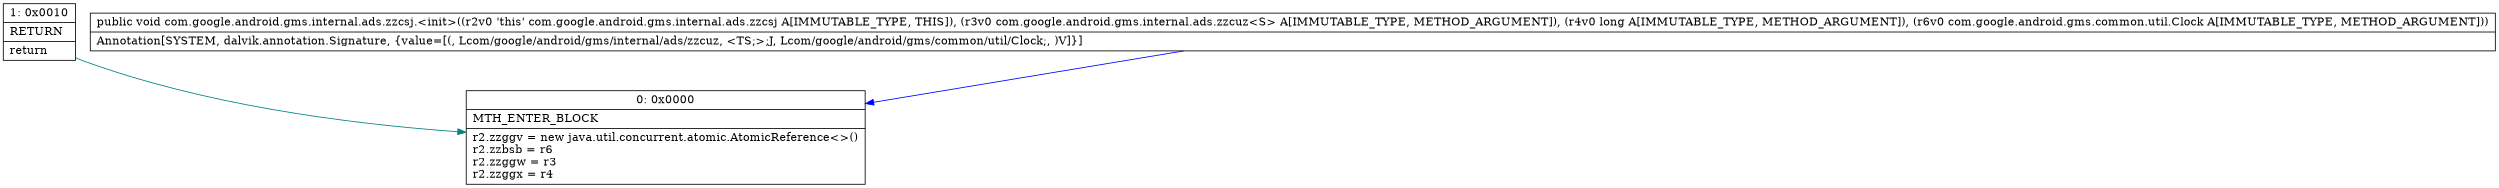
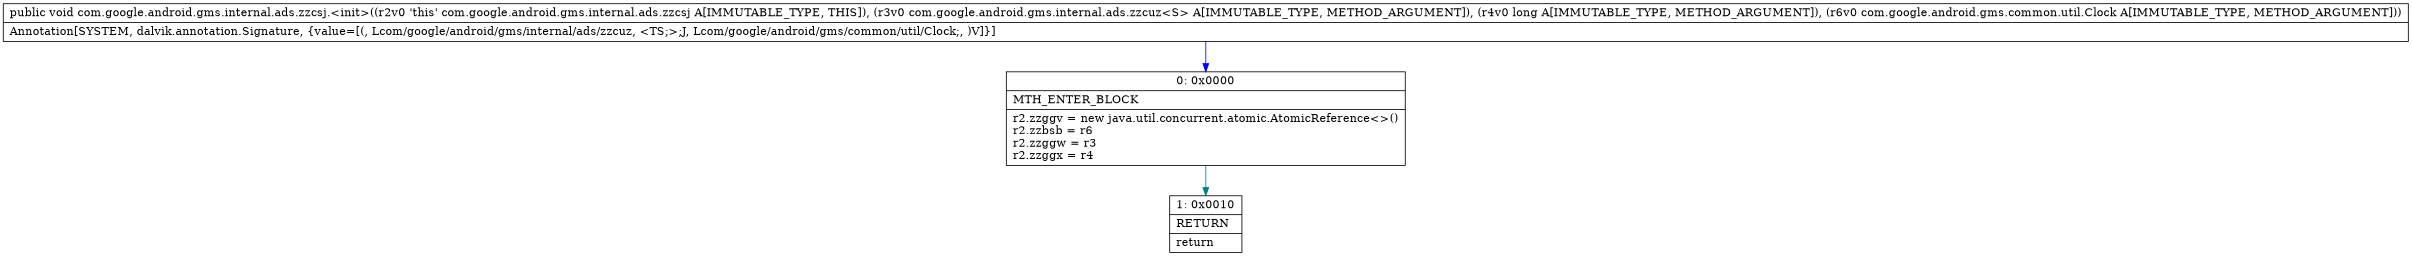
edge "1: 0x0010" -> "0: 0x0000": reversed
